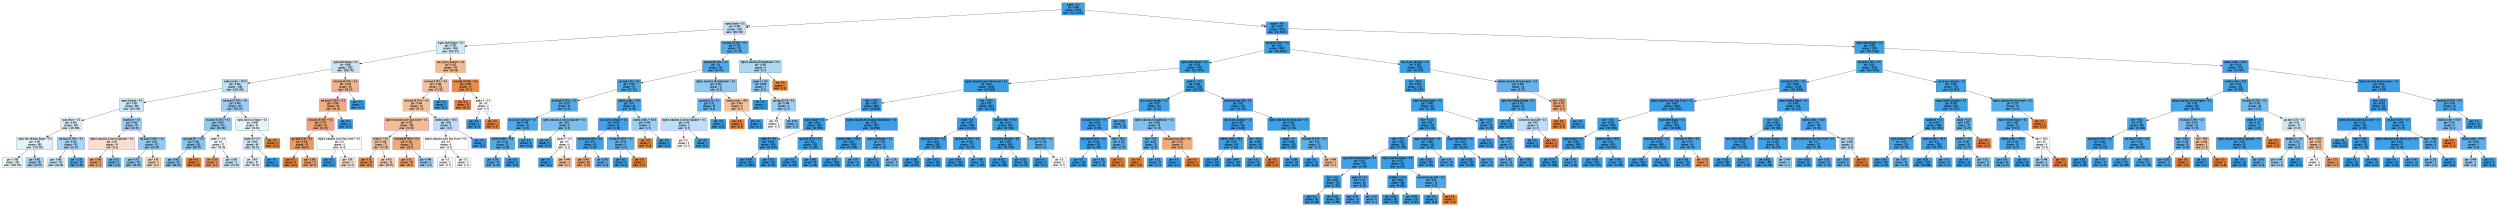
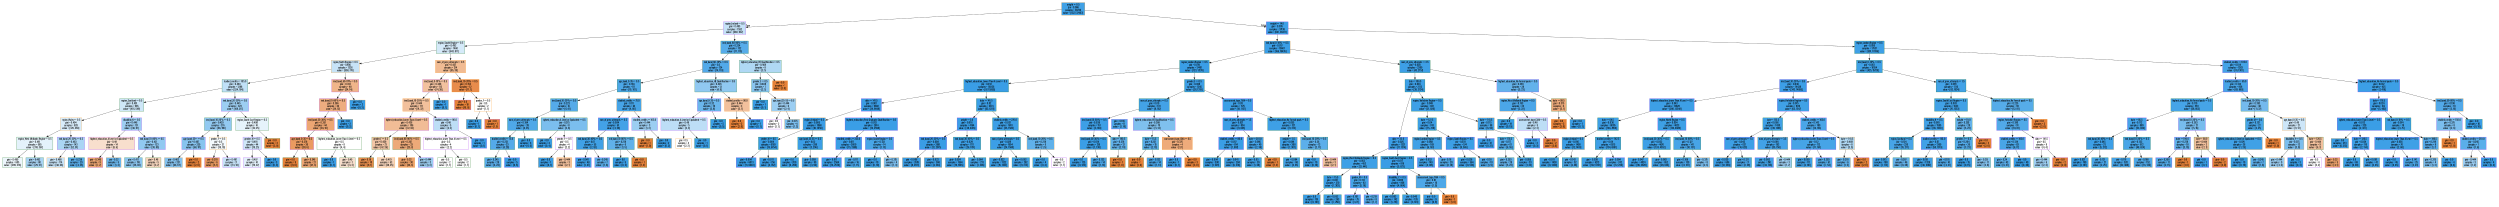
edge "date <= 127.5 gini = 0.04 samples = 743 value = [15, 728]" -> "date <= 33.0 gini = 0.025 samples = 1331 value = [17, 1314]": now "date <= 106.5 gini = 0.034 samples = 2172 value = [38, 2134]" -> "date <= 33.0 gini = 0.025 samples = 1331 value = [17, 1314]"
edge "date <= 141.5 gini = 0.115 samples = 98 value = [6, 92]" -> "date <= 176.5 gini = 0.177 samples = 61 value = [6, 55]": now "date <= 141.5 gini = 0.115 samples = 98 value = [6, 92]" -> "gini = 0.059 samples = 33 value = [1, 32]"
node "gini = 0.041 samples = 48 value = [1, 47]": fillcolor #e58139b6 -> #399de5fa
node "gini = 0.375 samples = 8 value = [2, 6]": fillcolor #e58139cc -> #399de5aa
